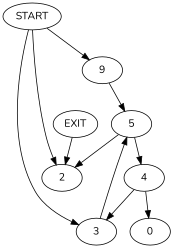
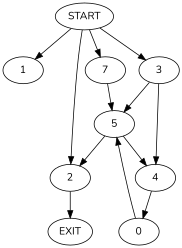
node "1": added
node "9": label "9" -> "7"
edge "EXIT" -> "2": reversed
edge "0" -> "5": added
edge "4" -> "3": reversed
